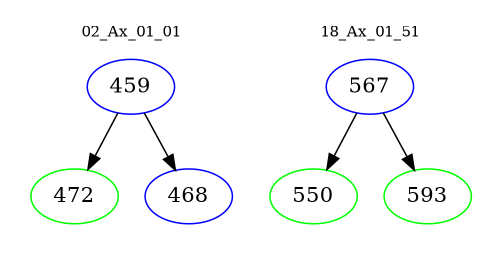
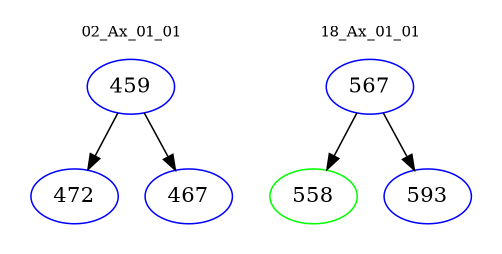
cluster "18_Ax_01_51": label "18_Ax_01_51" -> "18_Ax_01_01"
node "472": color green -> blue
node "468": label "468" -> "467"
node "550": label "550" -> "558"
node "593": color green -> blue
